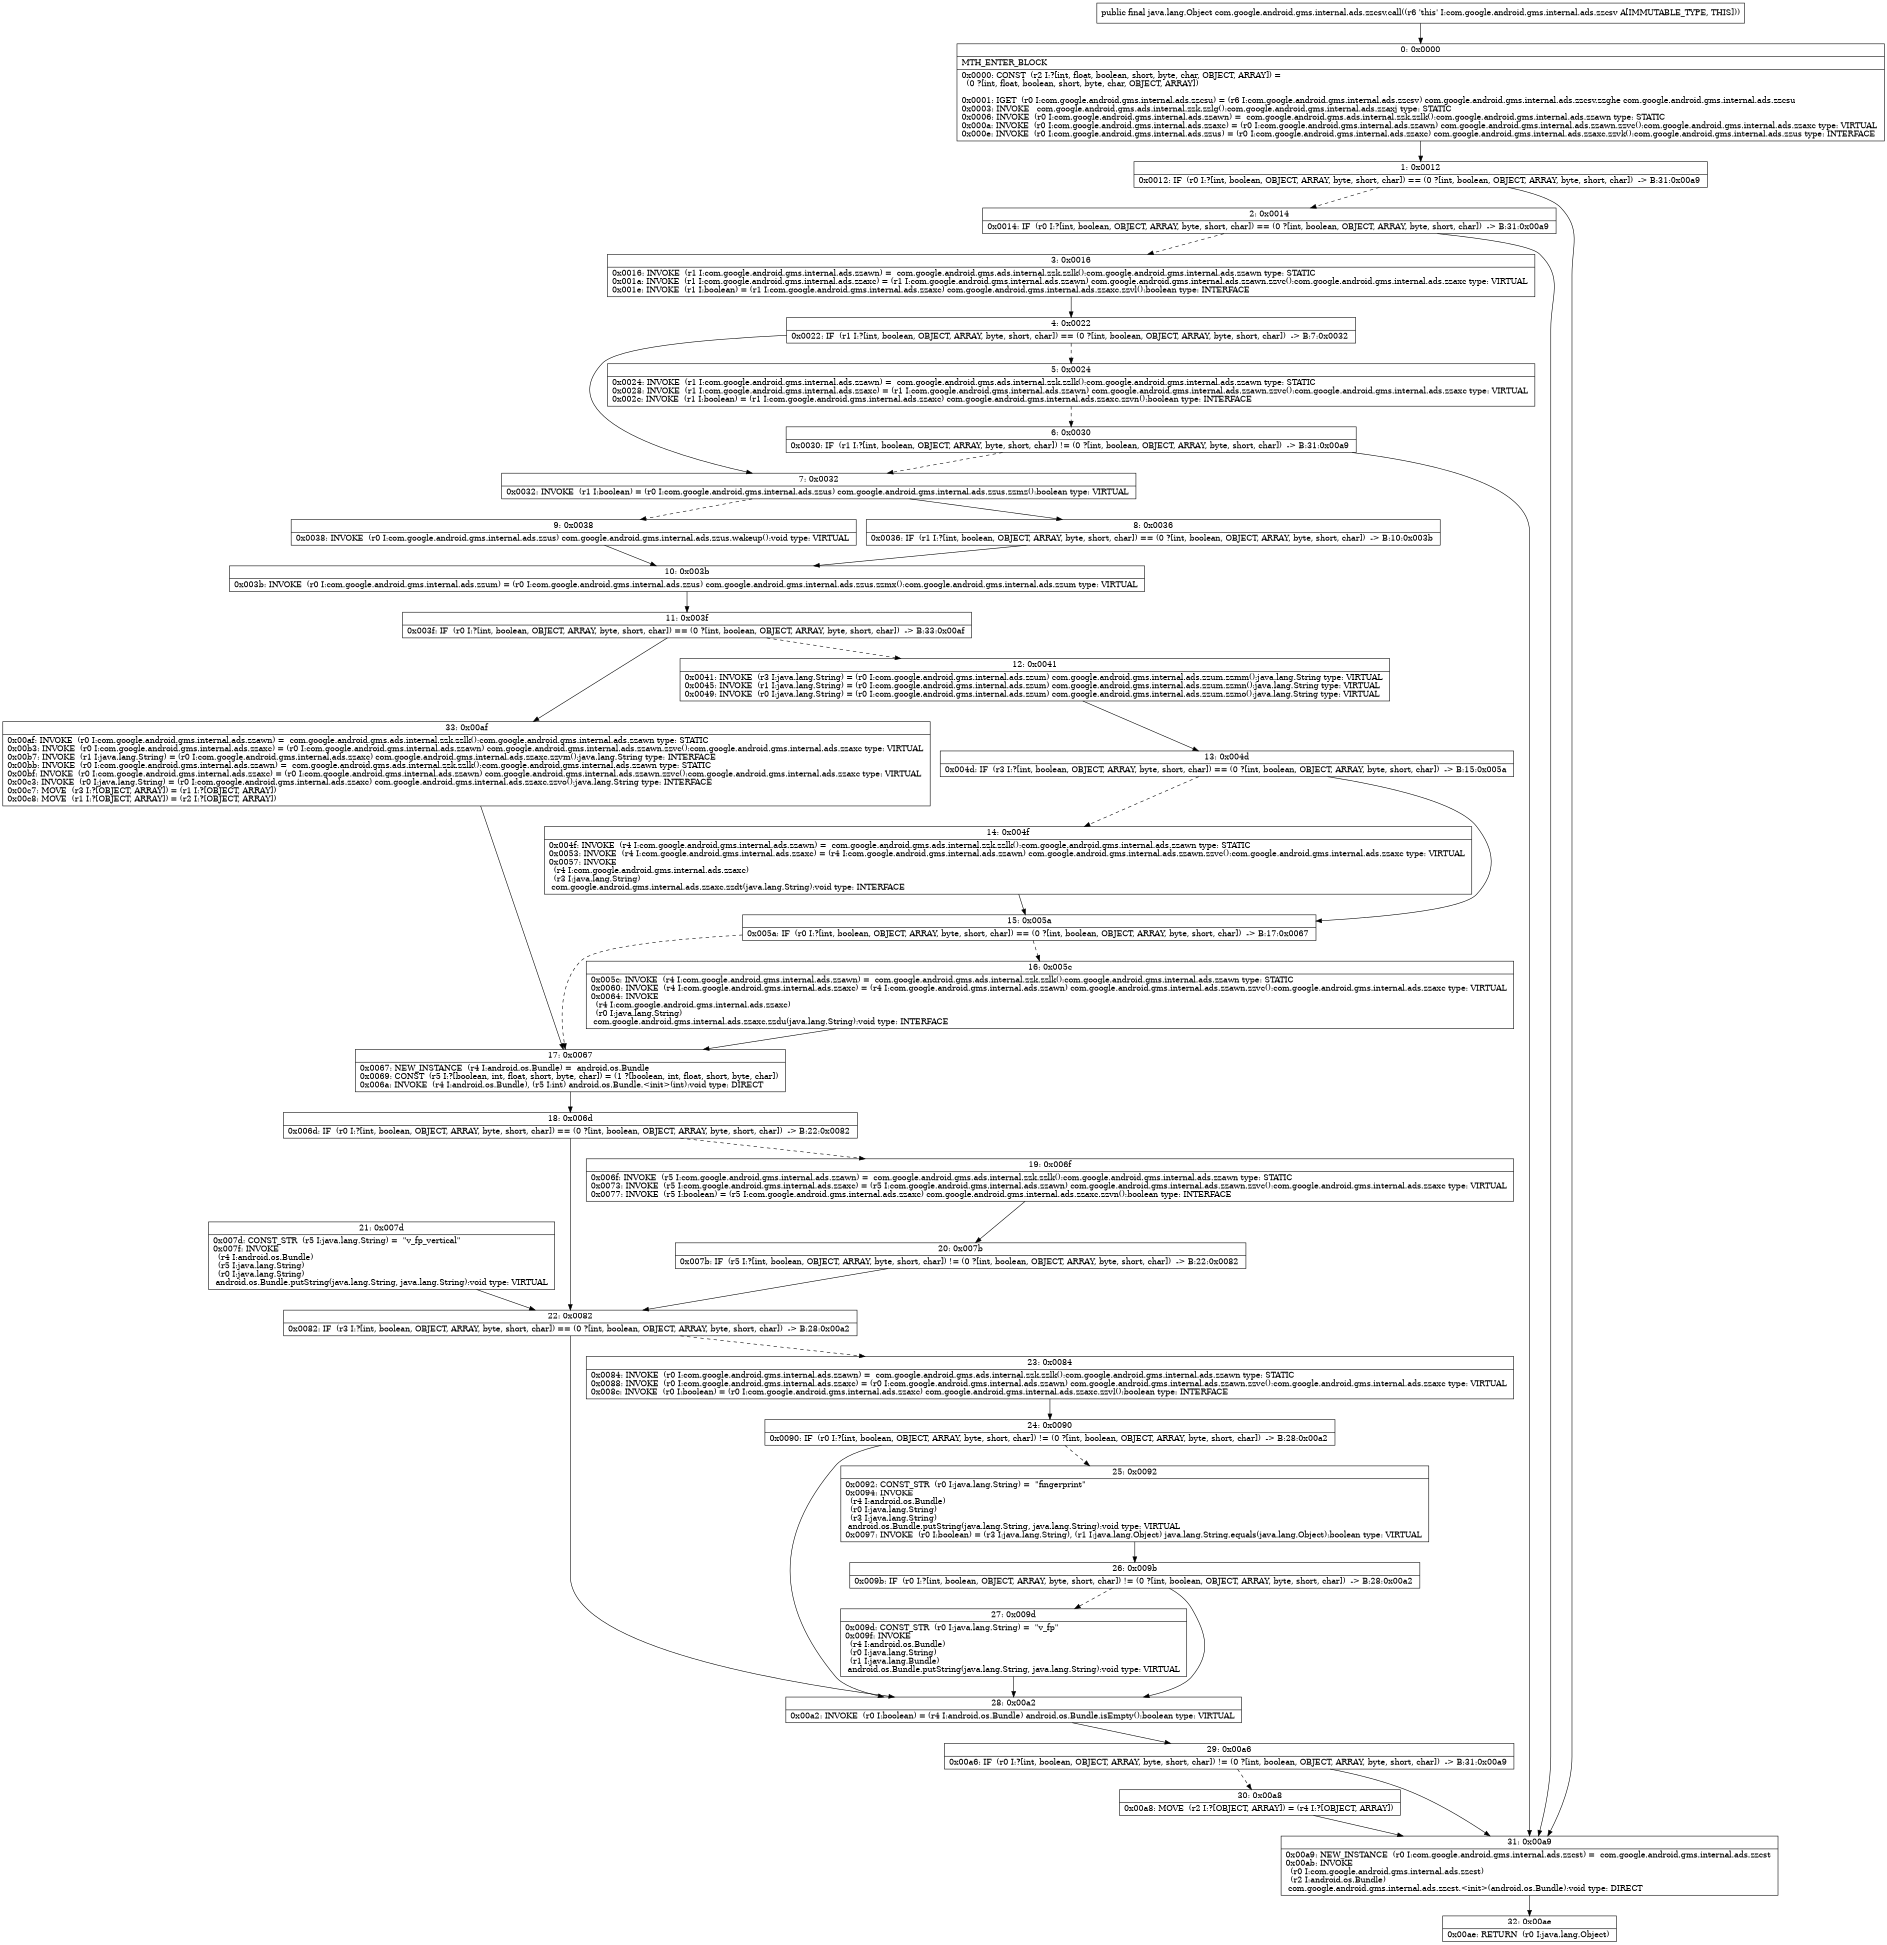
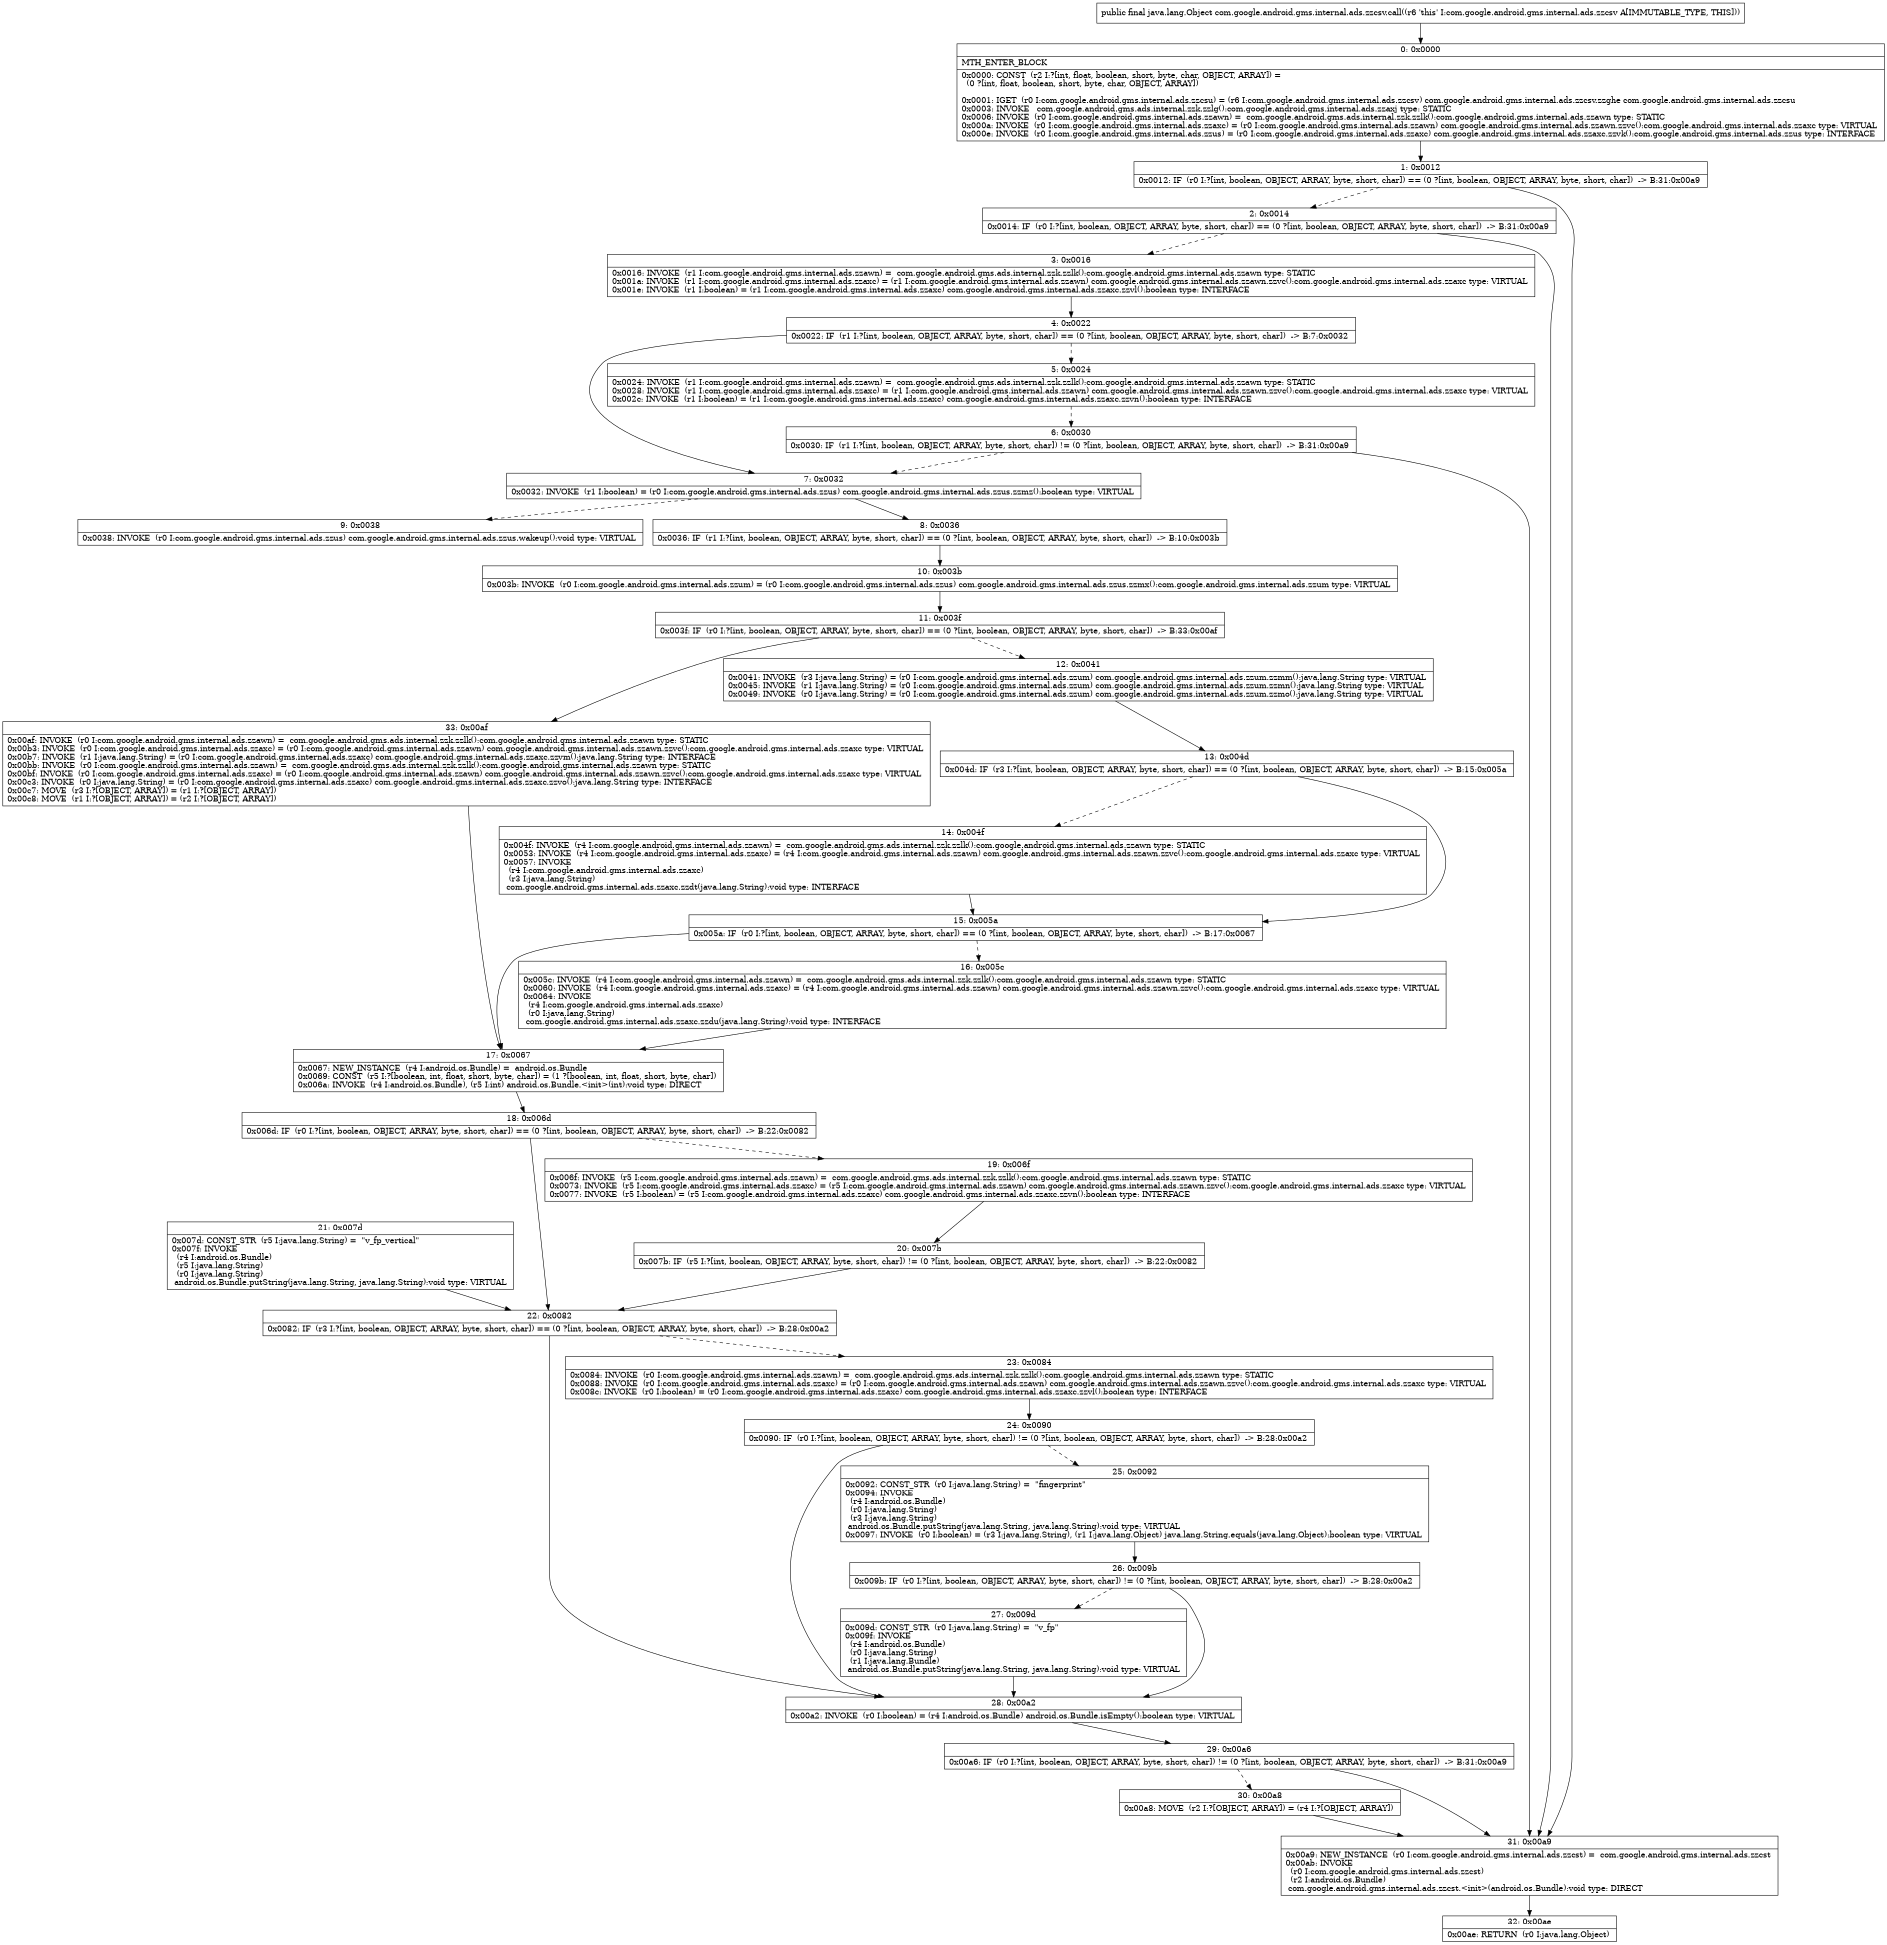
edge "9: 0x0038" -> "10: 0x003b": removed
edge "15: 0x005a" -> "17: 0x0067": style dashed -> solid
